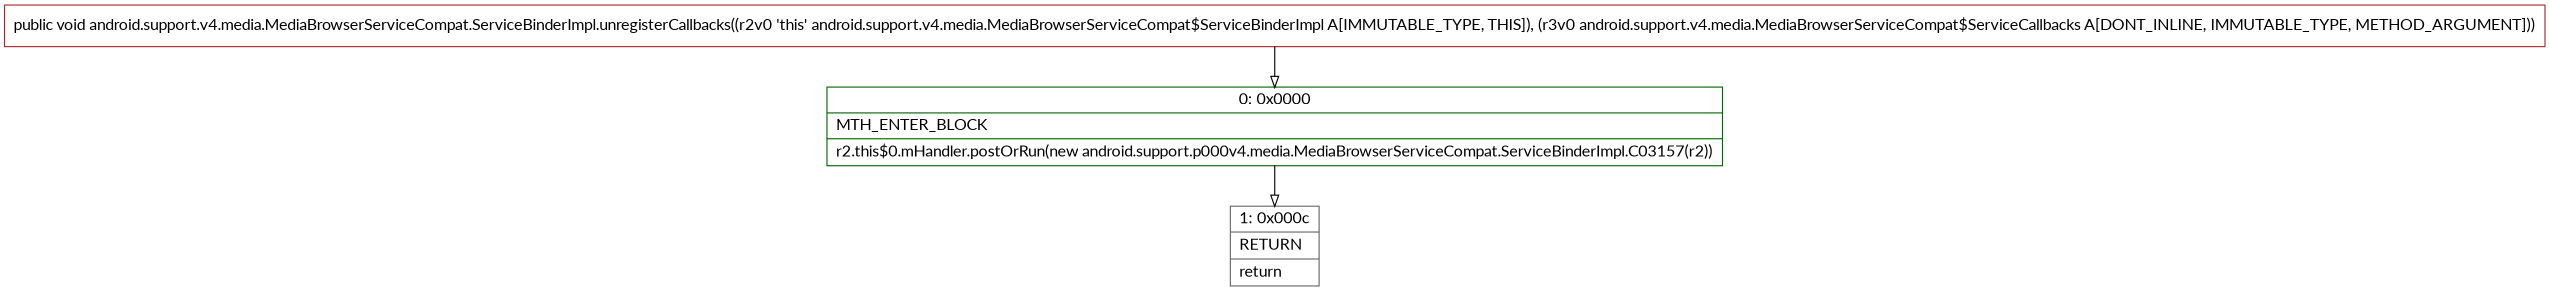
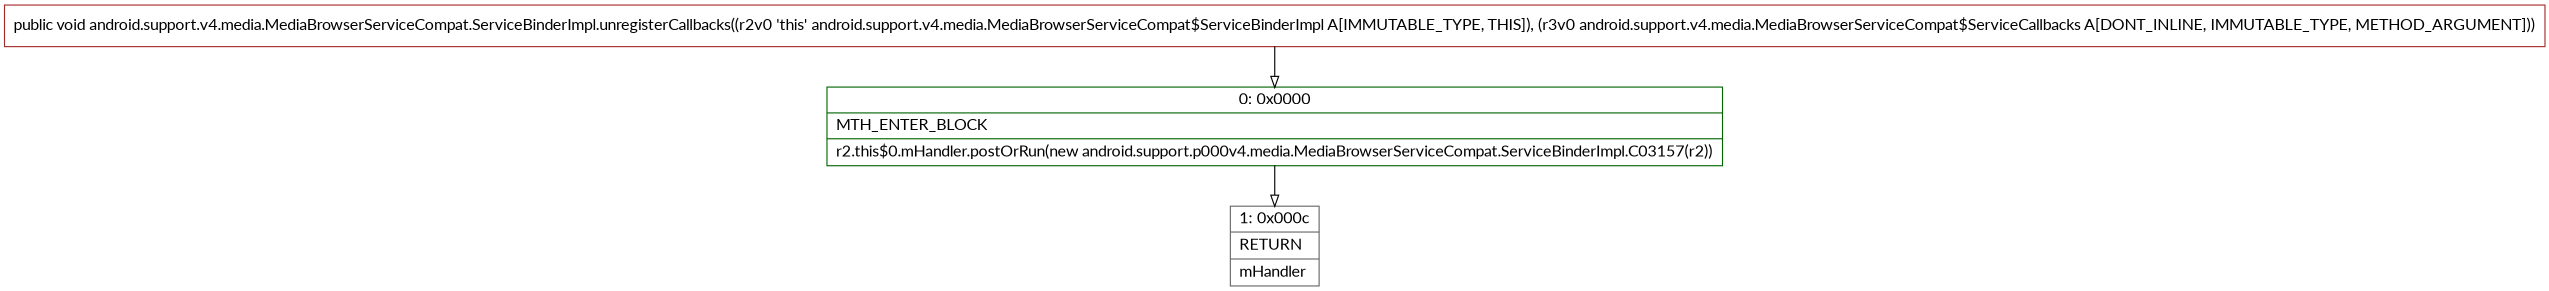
node "1: 0x000c": text "return" -> "mHandler"
